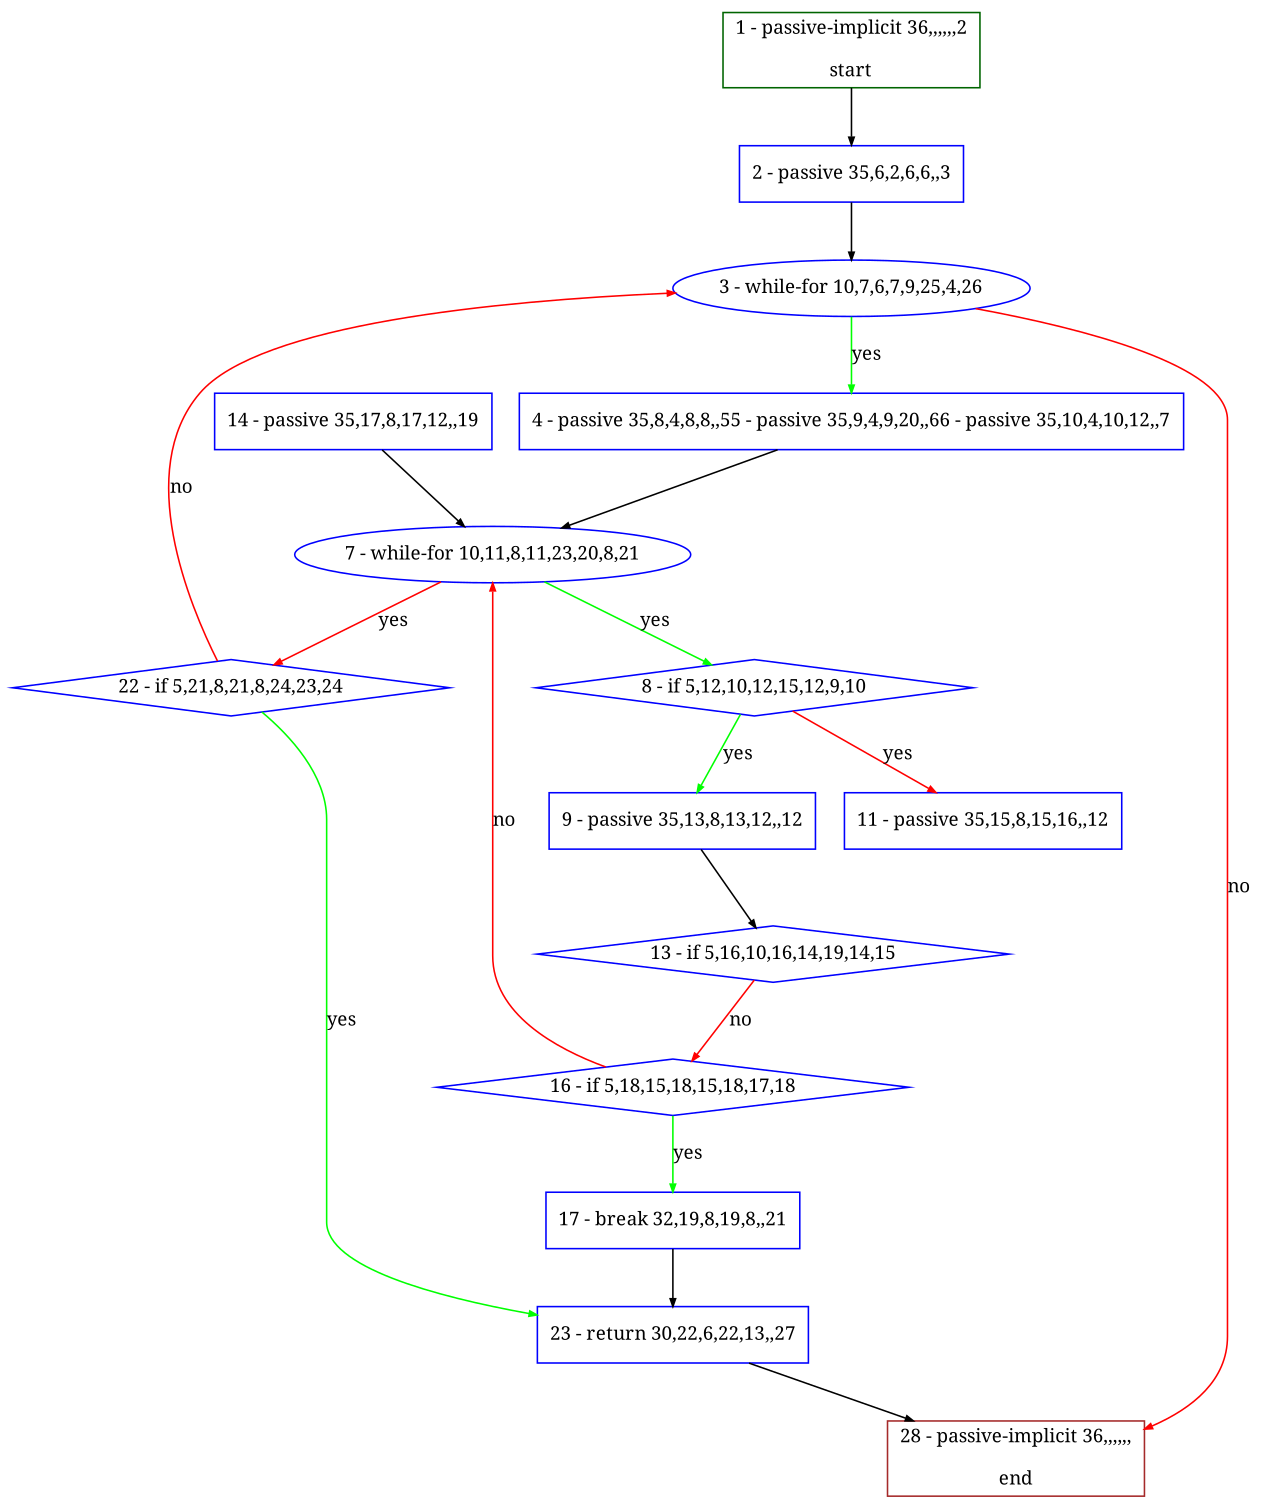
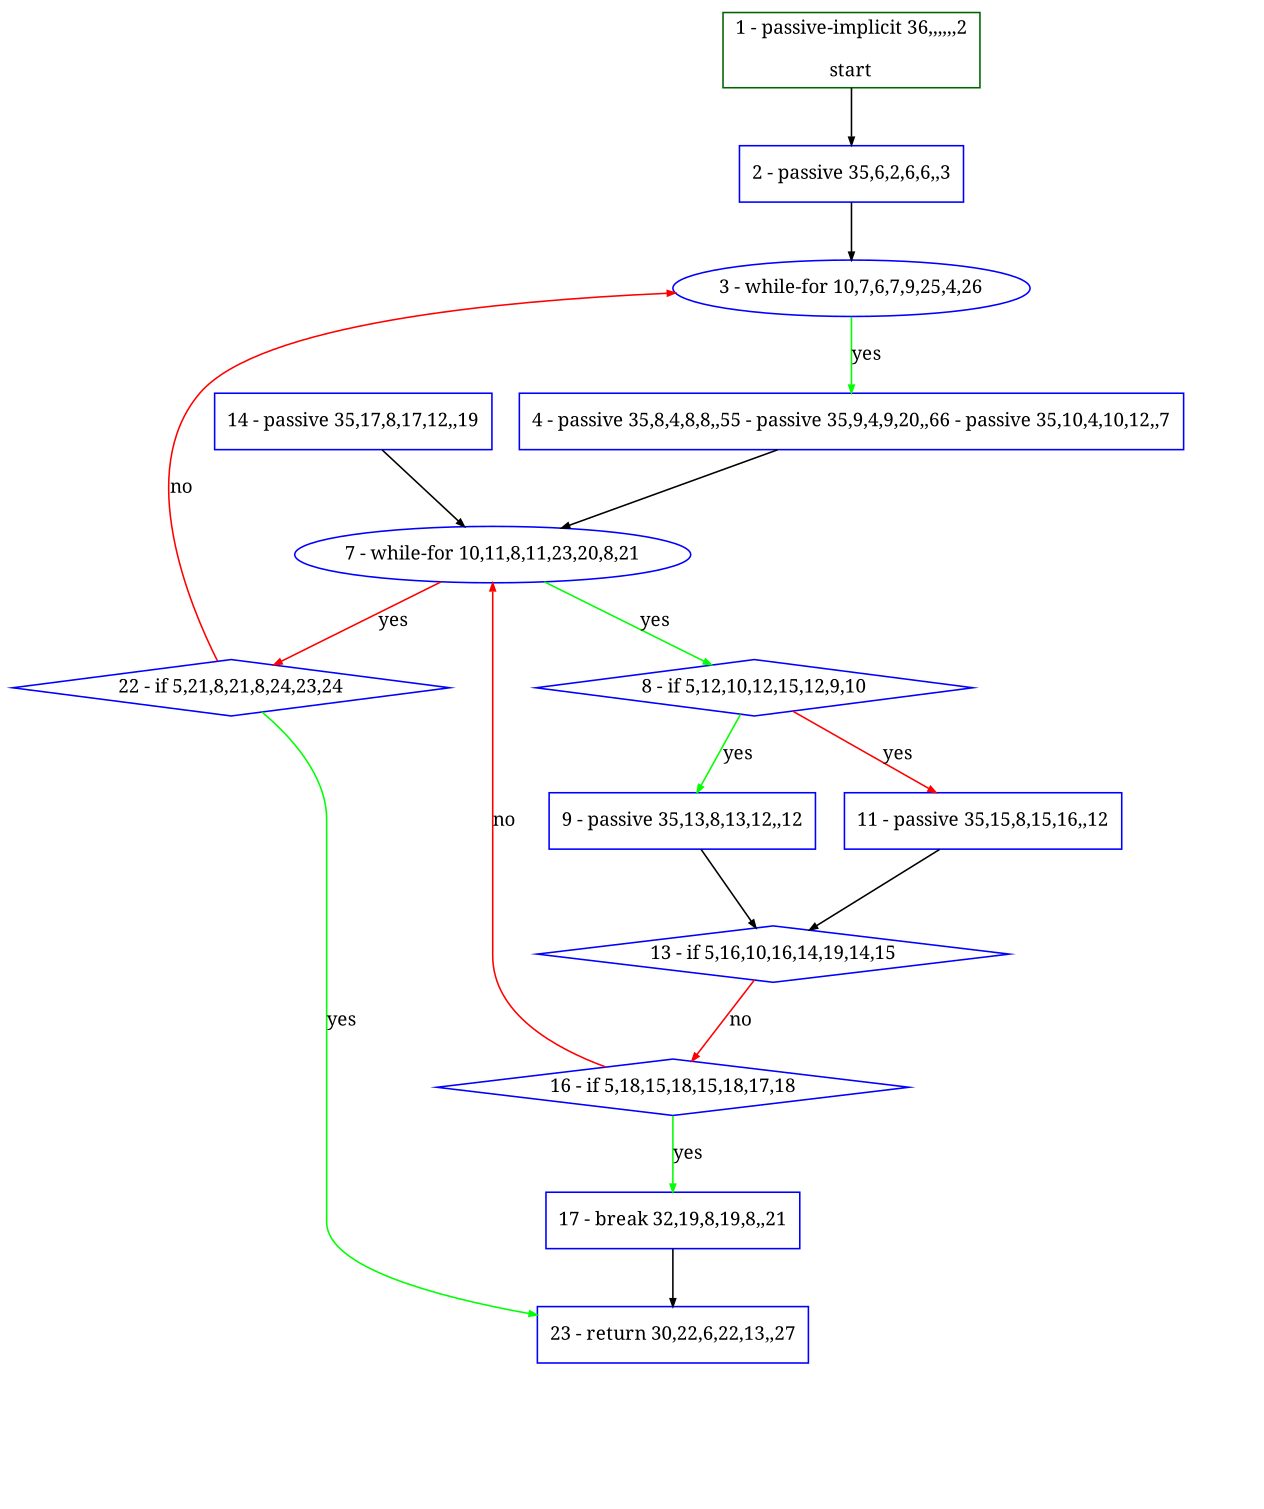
edge "11 - passive 35,15,8,15,16,,12" -> "13 - if 5,16,10,16,14,19,14,15": added
node "28 - passive-implicit 36,,,,,, end": removed
